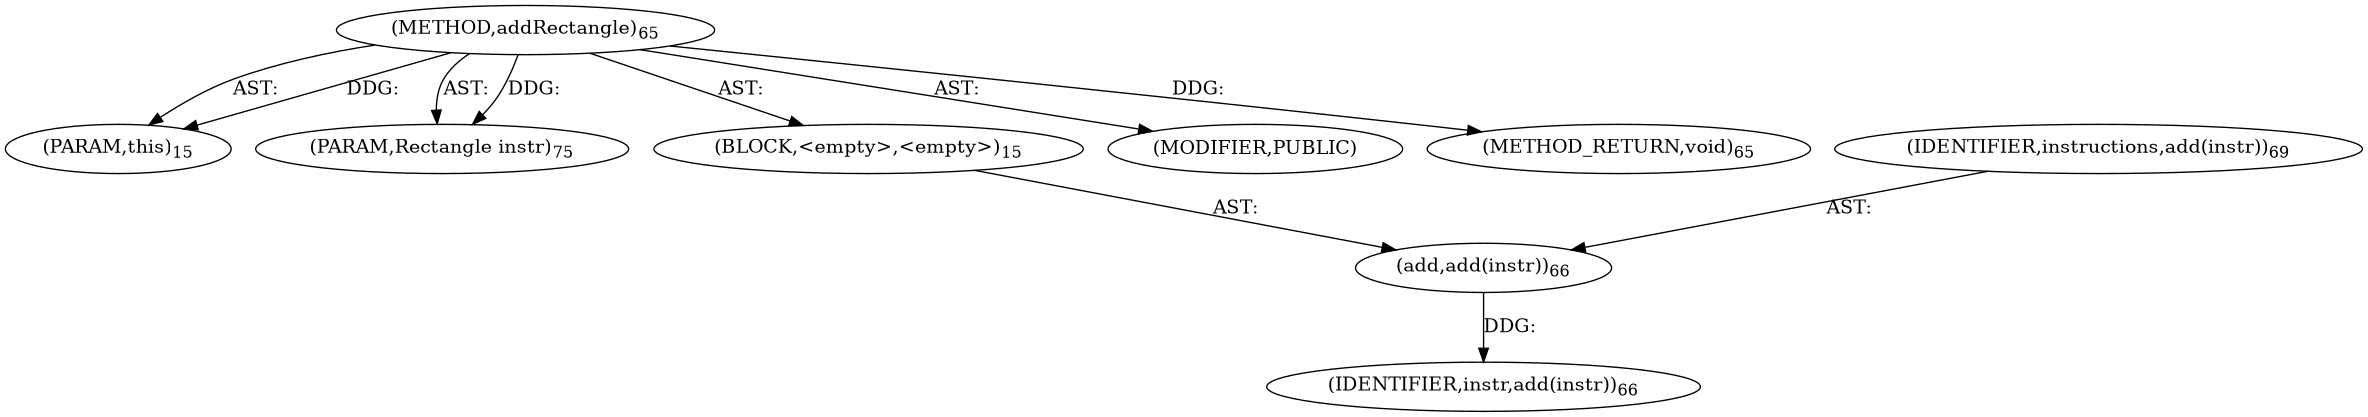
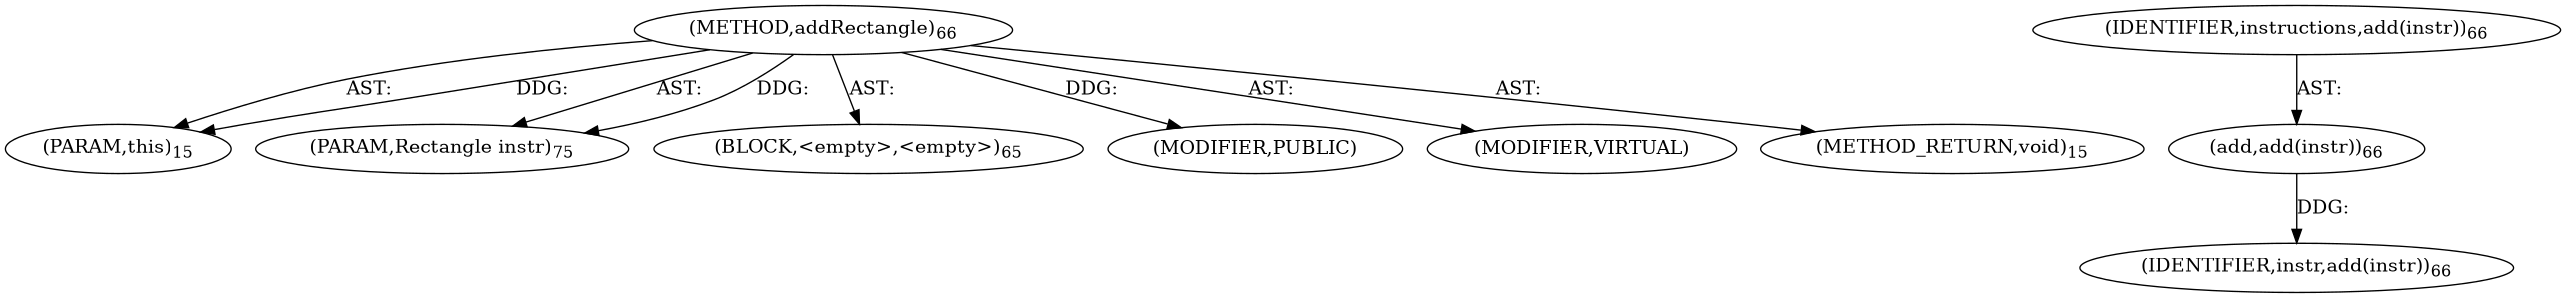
node "(METHOD,addRectangle)": text "65" -> "66"
edge "(METHOD,addRectangle)" -> "(MODIFIER,PUBLIC)": label "AST: " -> "DDG: "
edge "(METHOD,addRectangle)" -> "(METHOD_RETURN,void)": label "DDG: " -> "AST: "
node "(BLOCK,<empty>,<empty>)": text "15" -> "65"
node "(METHOD_RETURN,void)": text "65" -> "15"
node "(IDENTIFIER,instructions,add(instr))": text "69" -> "66"
node "(MODIFIER,VIRTUAL)": added
edge "(BLOCK,<empty>,<empty>)" -> "(add,add(instr))": removed, label "AST:"
